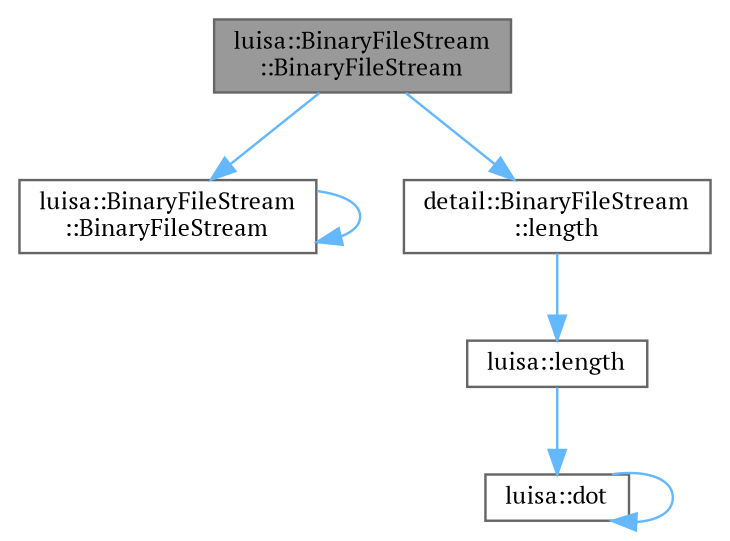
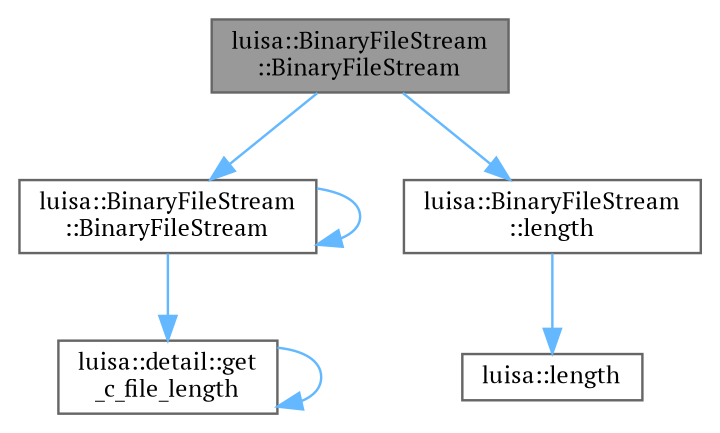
node "detail::BinaryFileStream ::length": label "detail::BinaryFileStream ::length" -> "luisa::BinaryFileStream ::length"
node "luisa::detail::get _c_file_length": added
node "luisa::dot": removed
